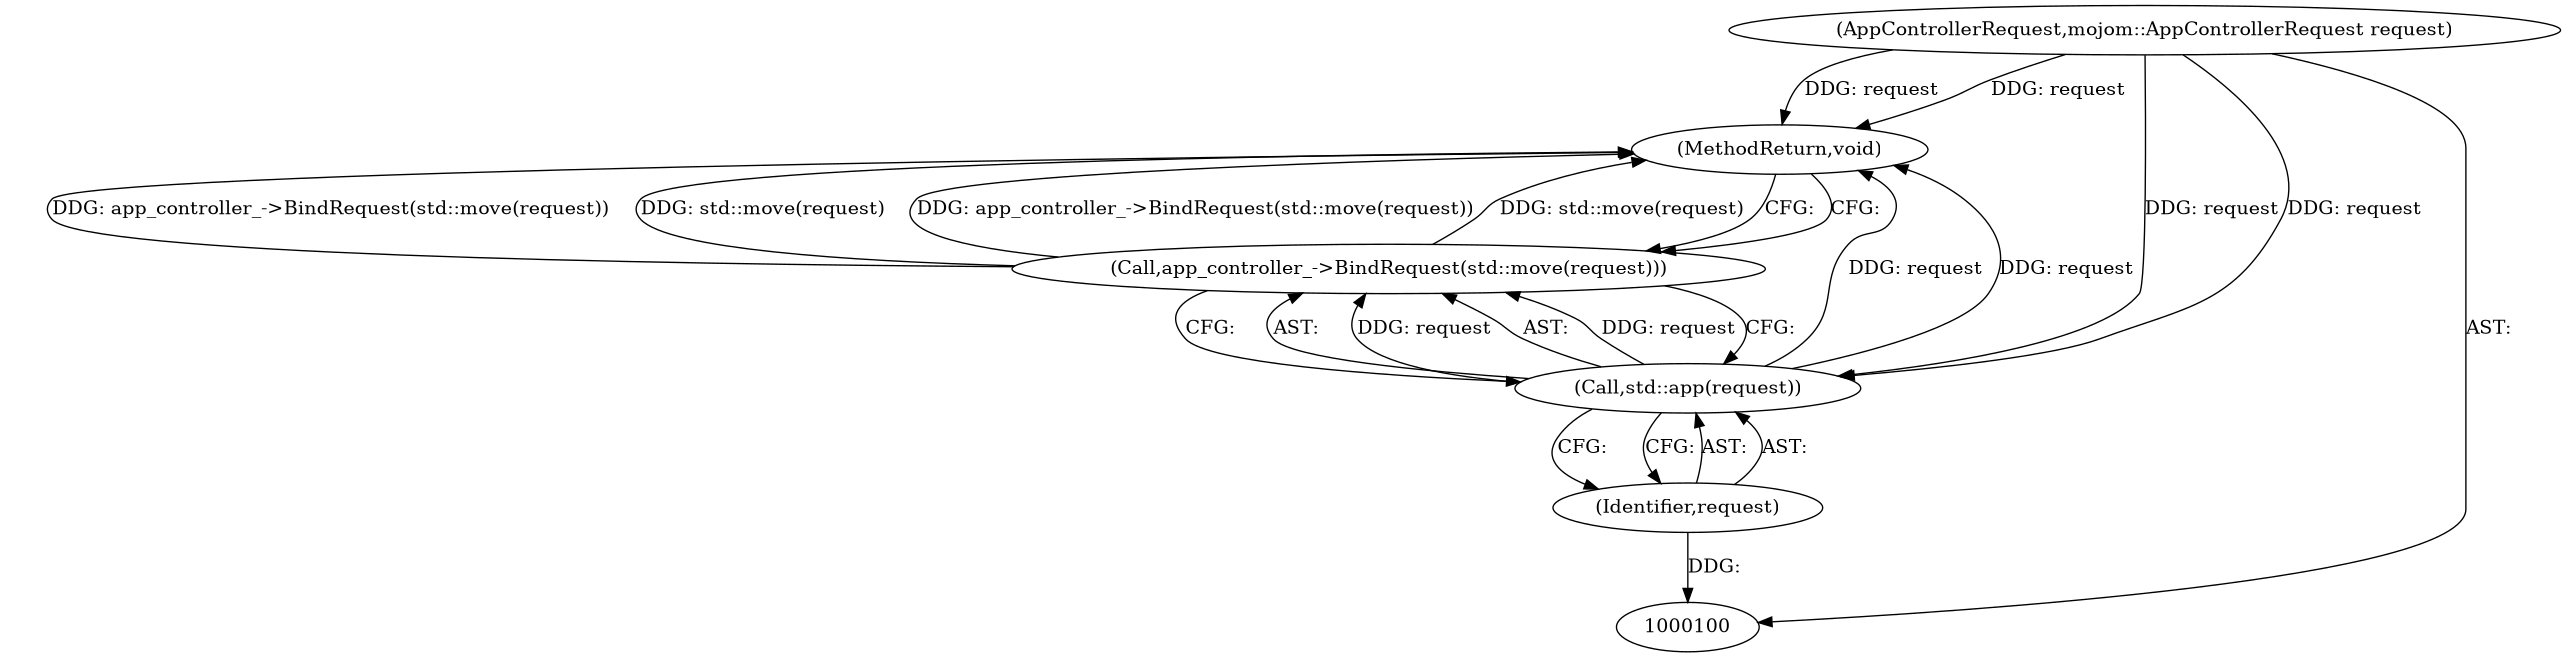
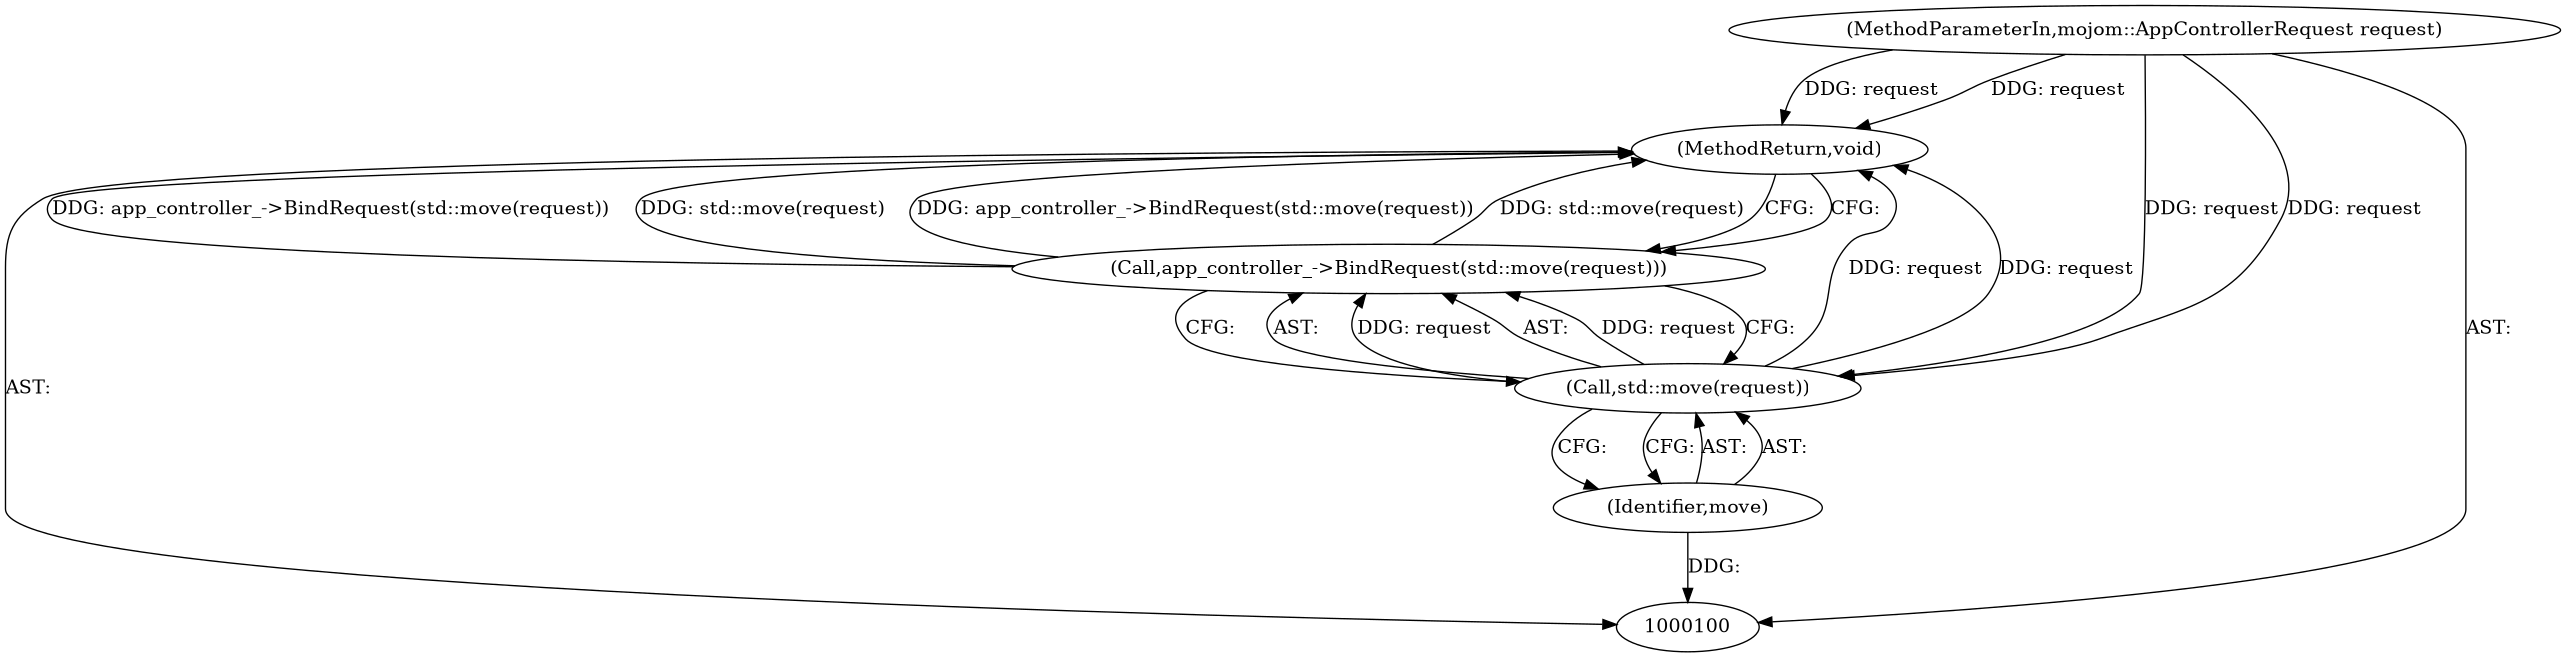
node "(AppControllerRequest,mojom::AppControllerRequest request)": label "(AppControllerRequest,mojom::AppControllerRequest request)" -> "(MethodParameterIn,mojom::AppControllerRequest request)"
edge "(MethodReturn,void)" -> "1000100": added, label "AST:"
node "(Call,std::app(request))": label "(Call,std::app(request))" -> "(Call,std::move(request))"
node "(Identifier,request)": label "(Identifier,request)" -> "(Identifier,move)"
